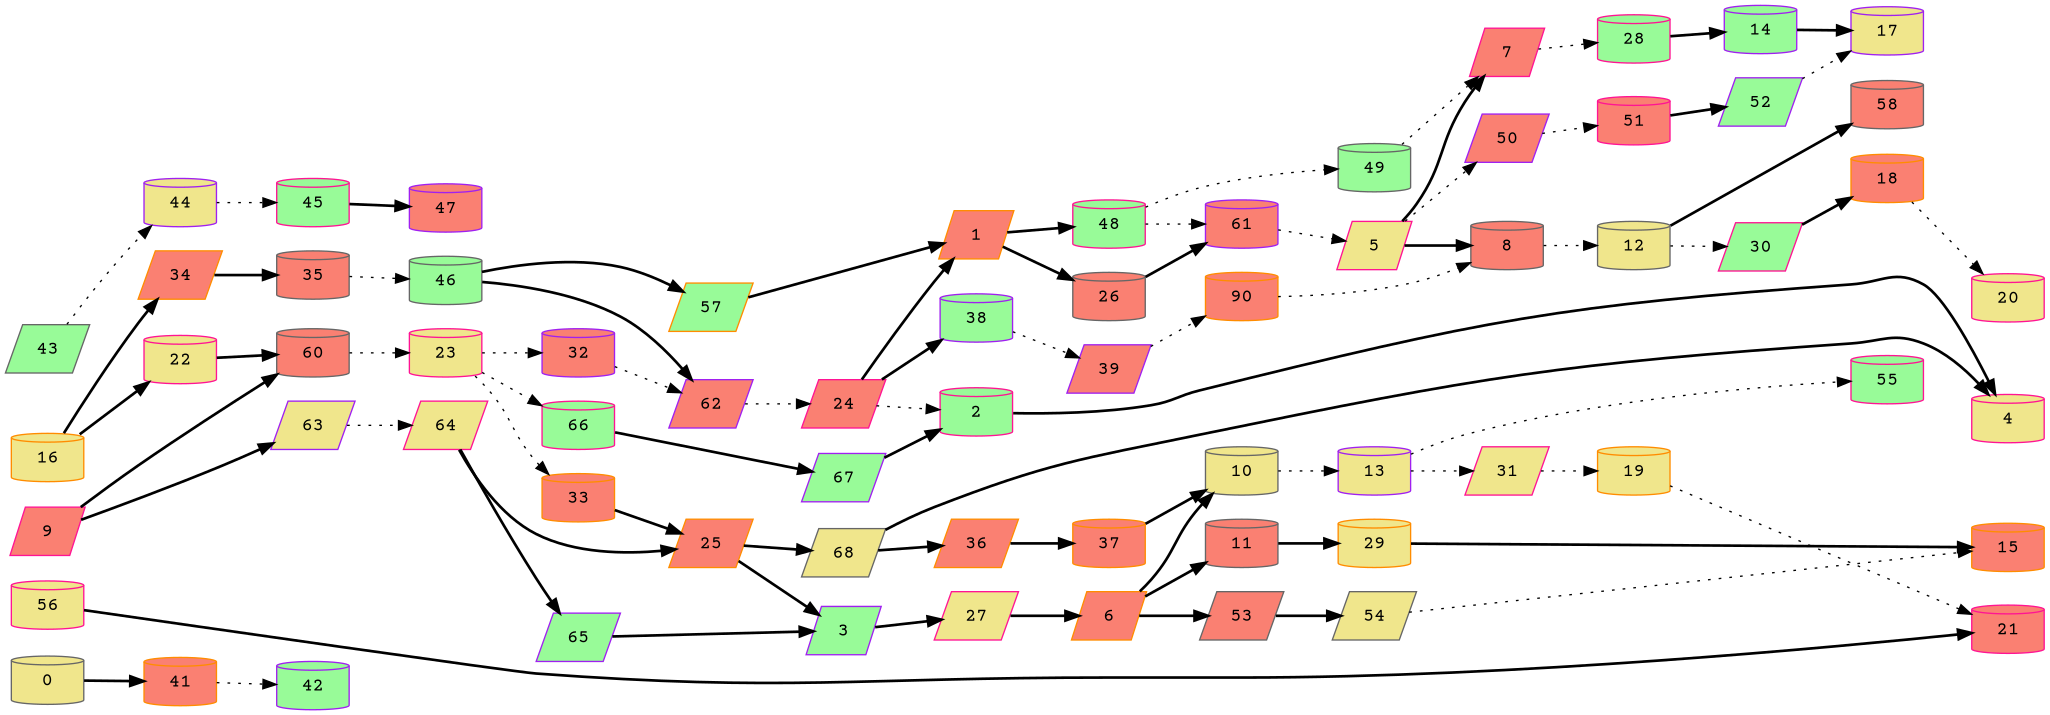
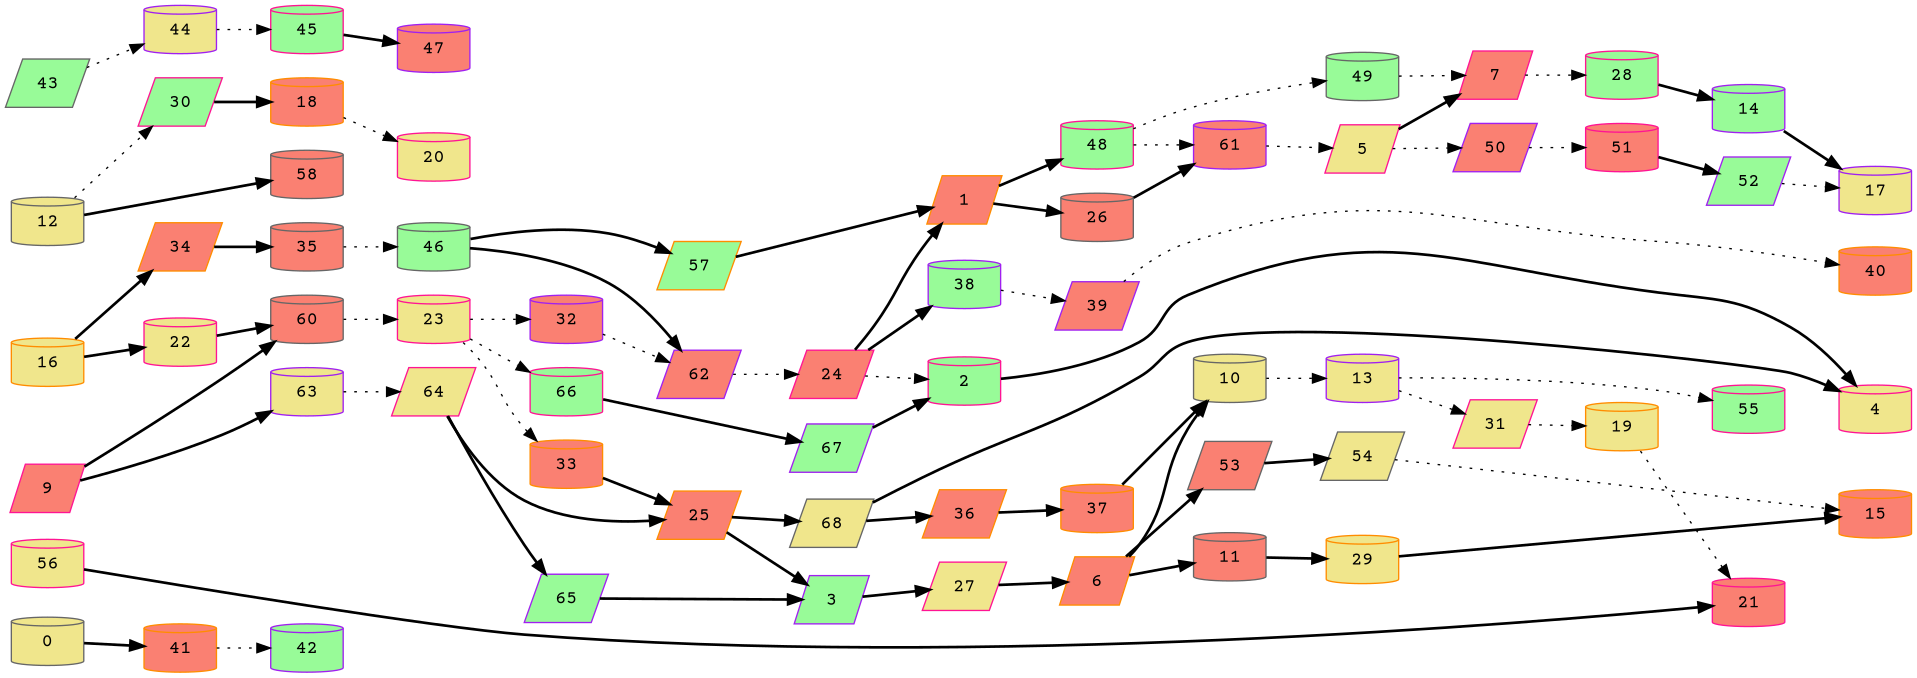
node "8": removed
node "90": label "90" -> "40"
node "63": shape parallelogram -> cylinder
